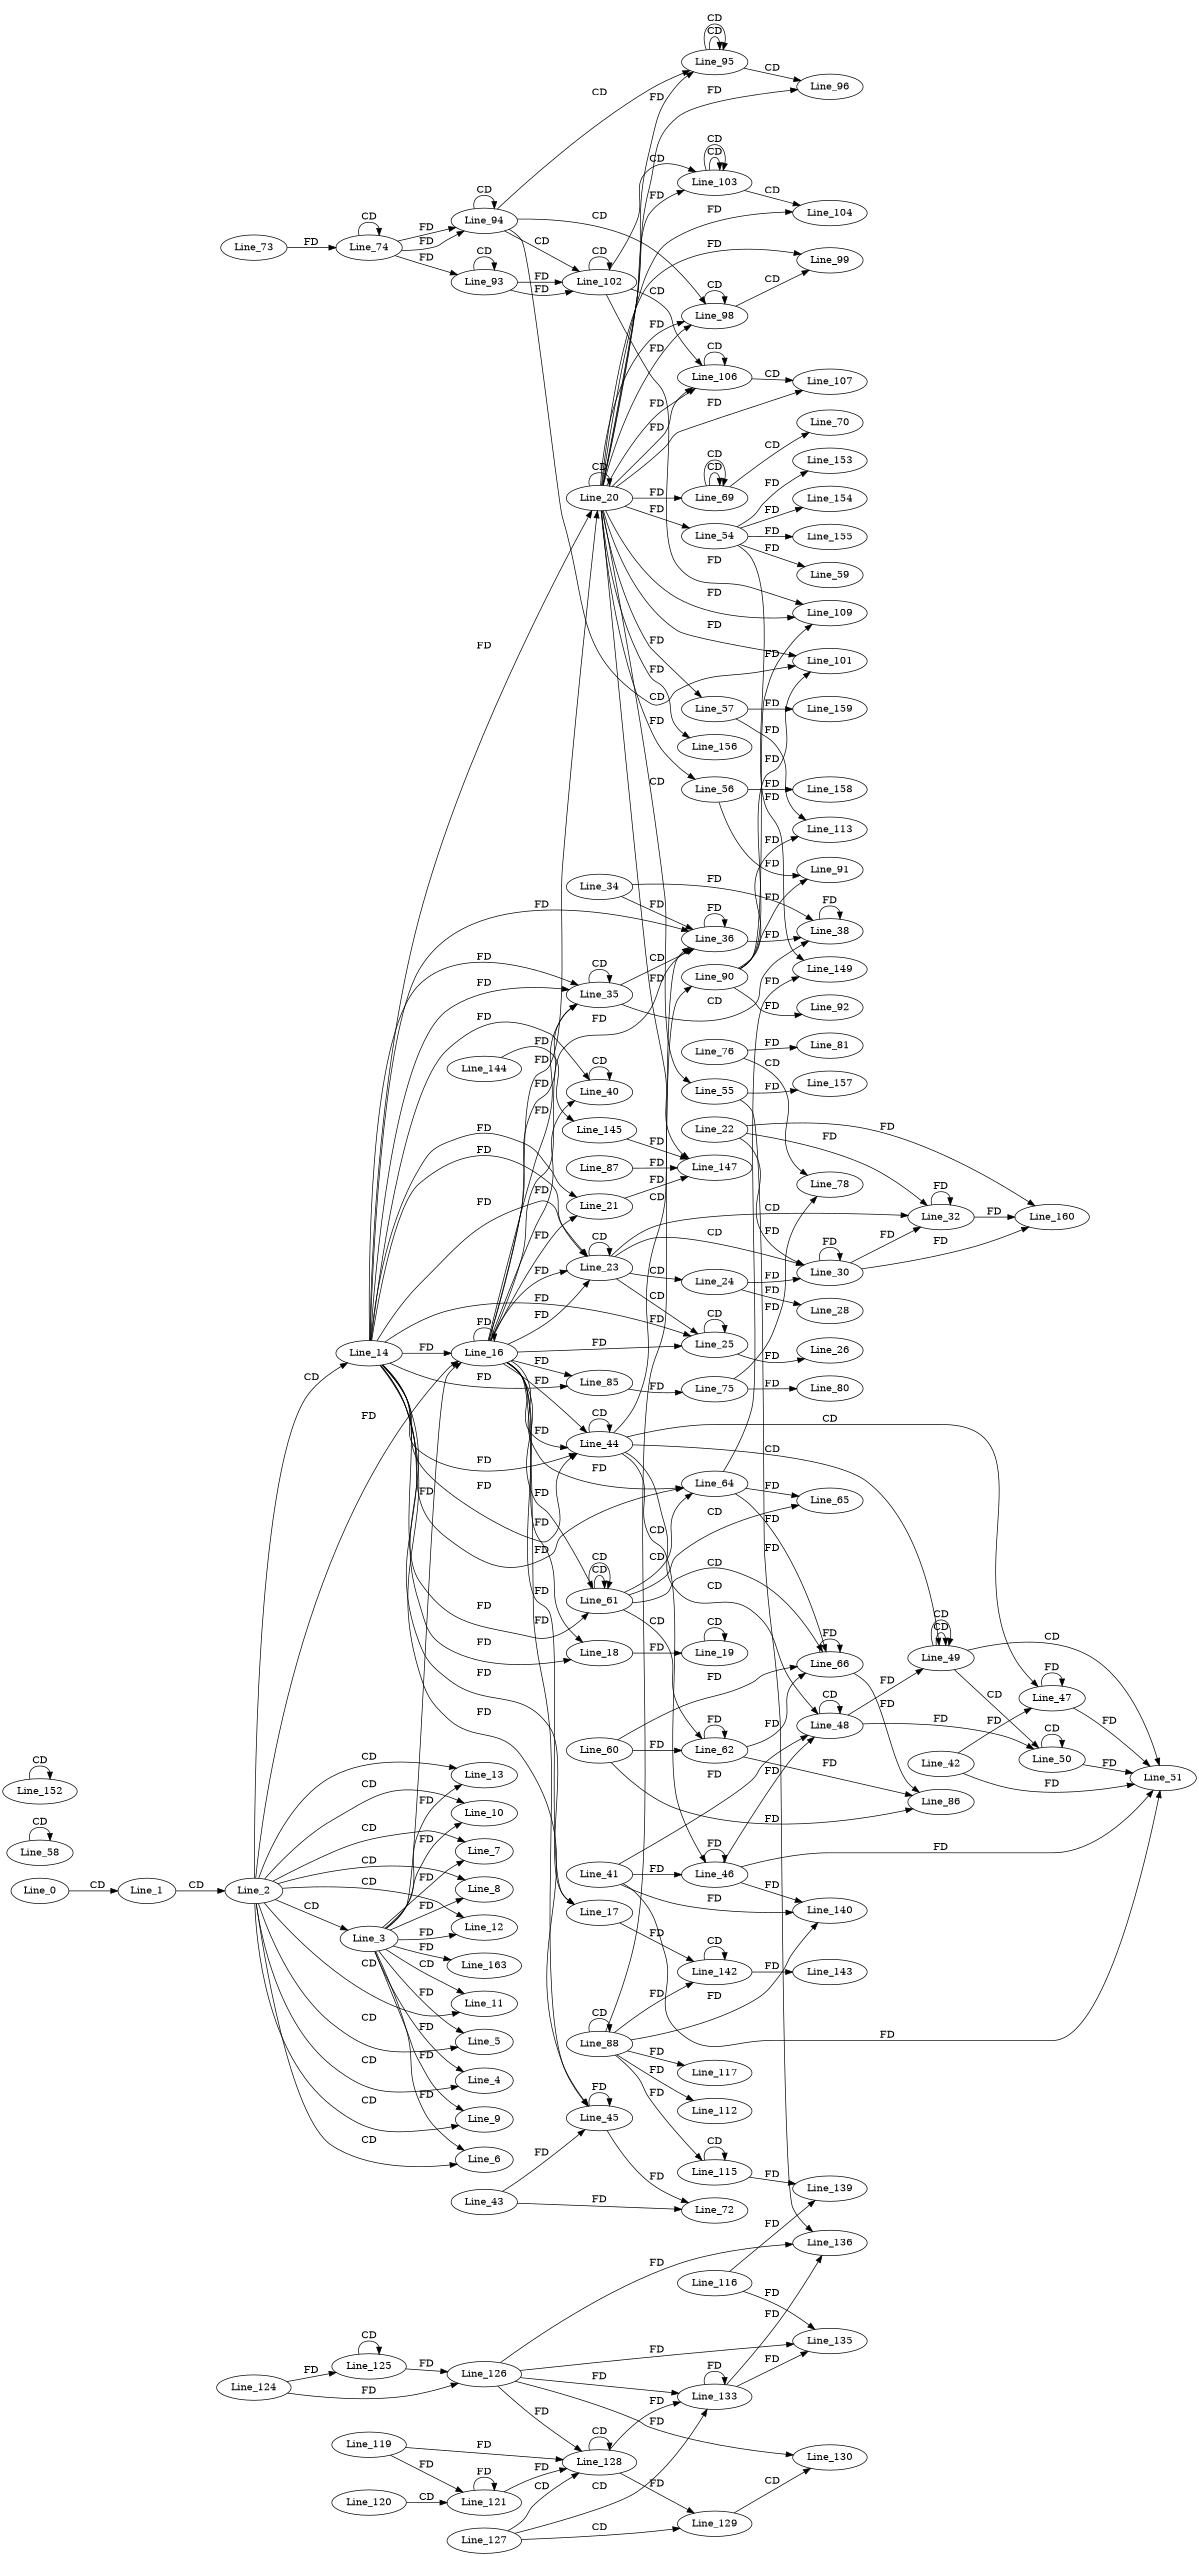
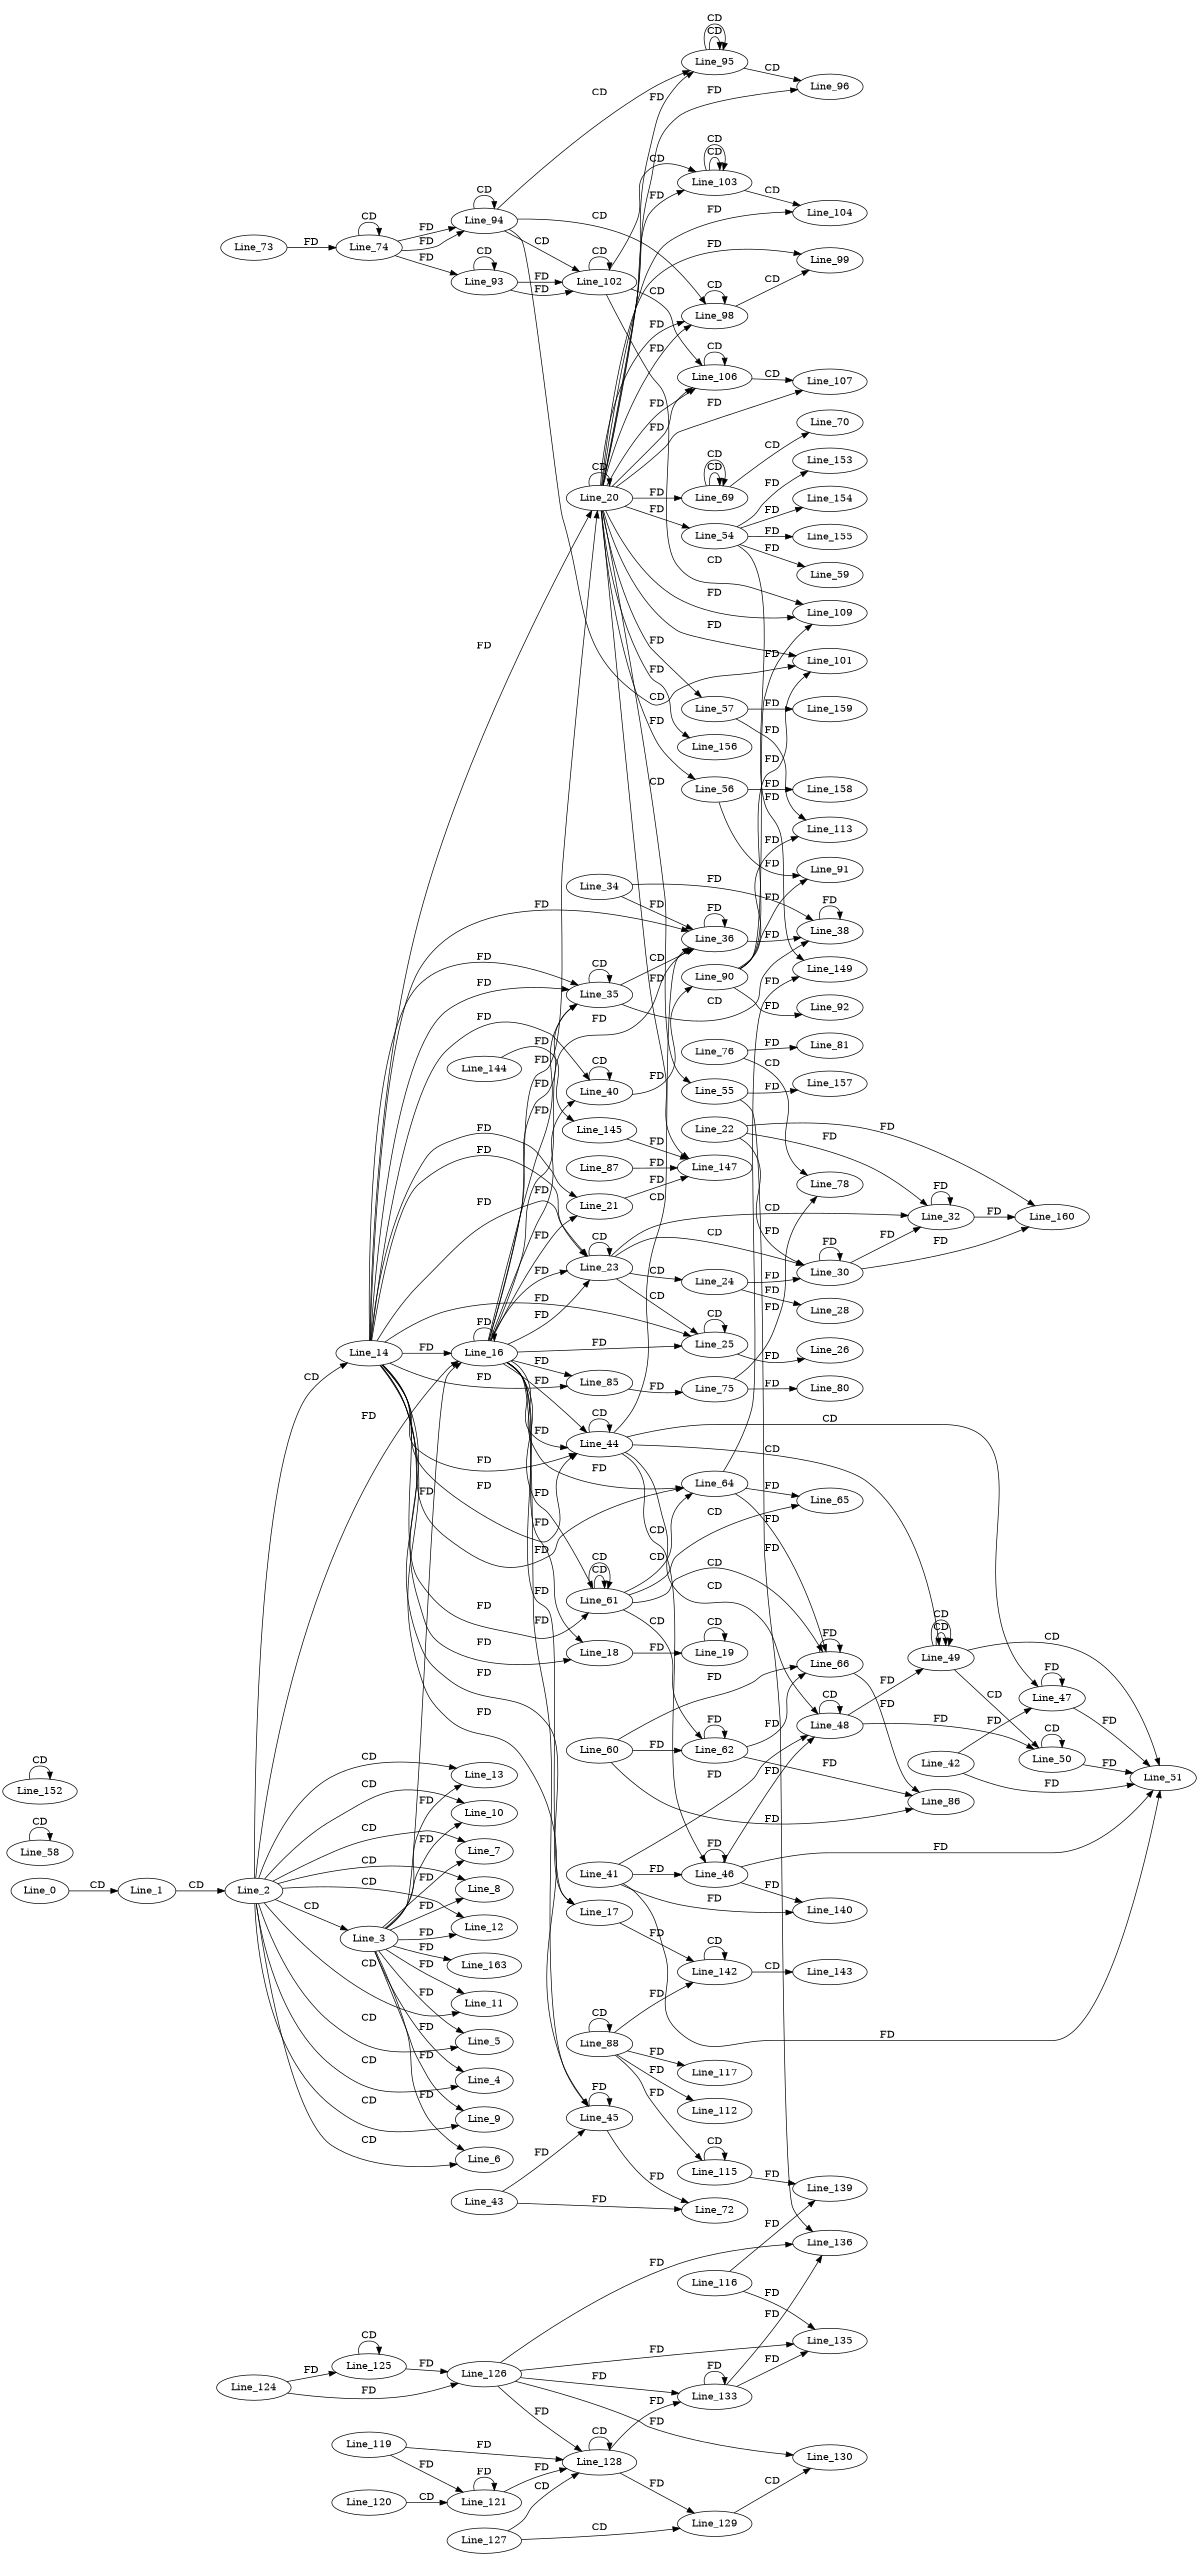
edge "Line_102" -> "Line_109": label "FD" -> "CD"
edge "Line_88" -> "Line_90": now "Line_40" -> "Line_90"
edge "Line_3" -> "Line_11": label "CD" -> "FD"
edge "Line_142" -> "Line_143": label "FD" -> "CD"
edge "Line_88" -> "Line_140": removed, label "FD"
edge "Line_127" -> "Line_133": removed, label "CD"
